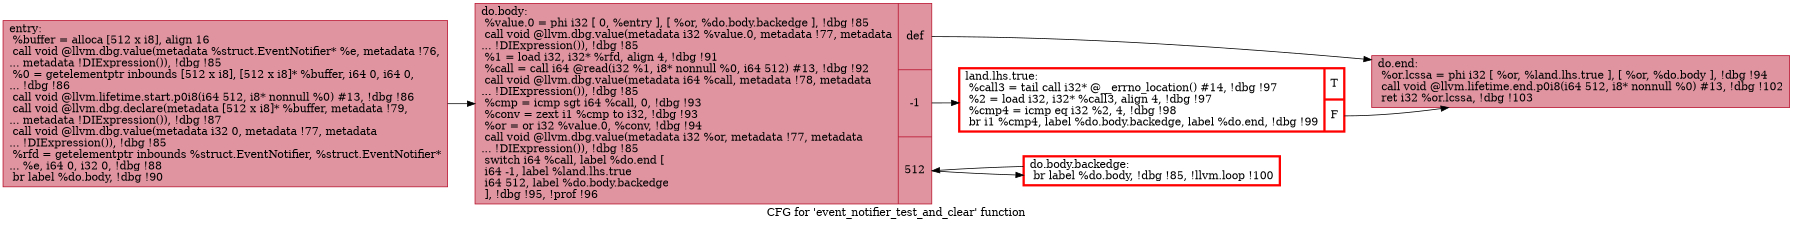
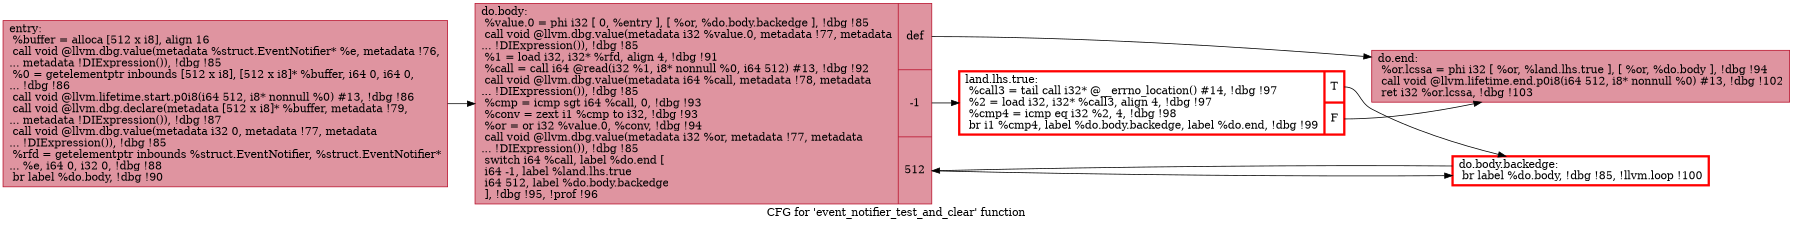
edge "land.lhs.true:" -> "do.body.backedge:": added
